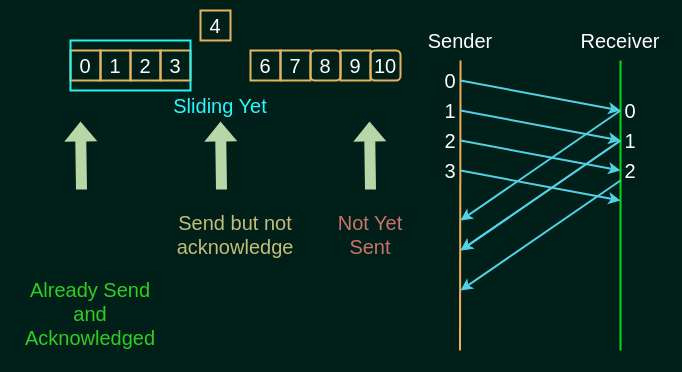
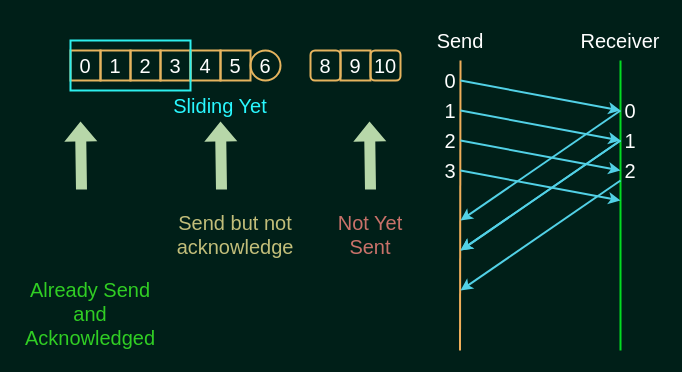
node "4": moved (216, 26) -> (206, 66)
node "Sender": label "Sender" -> "Send"
node "5": added
node "6": shape rectangle -> ellipse
node "7": removed
